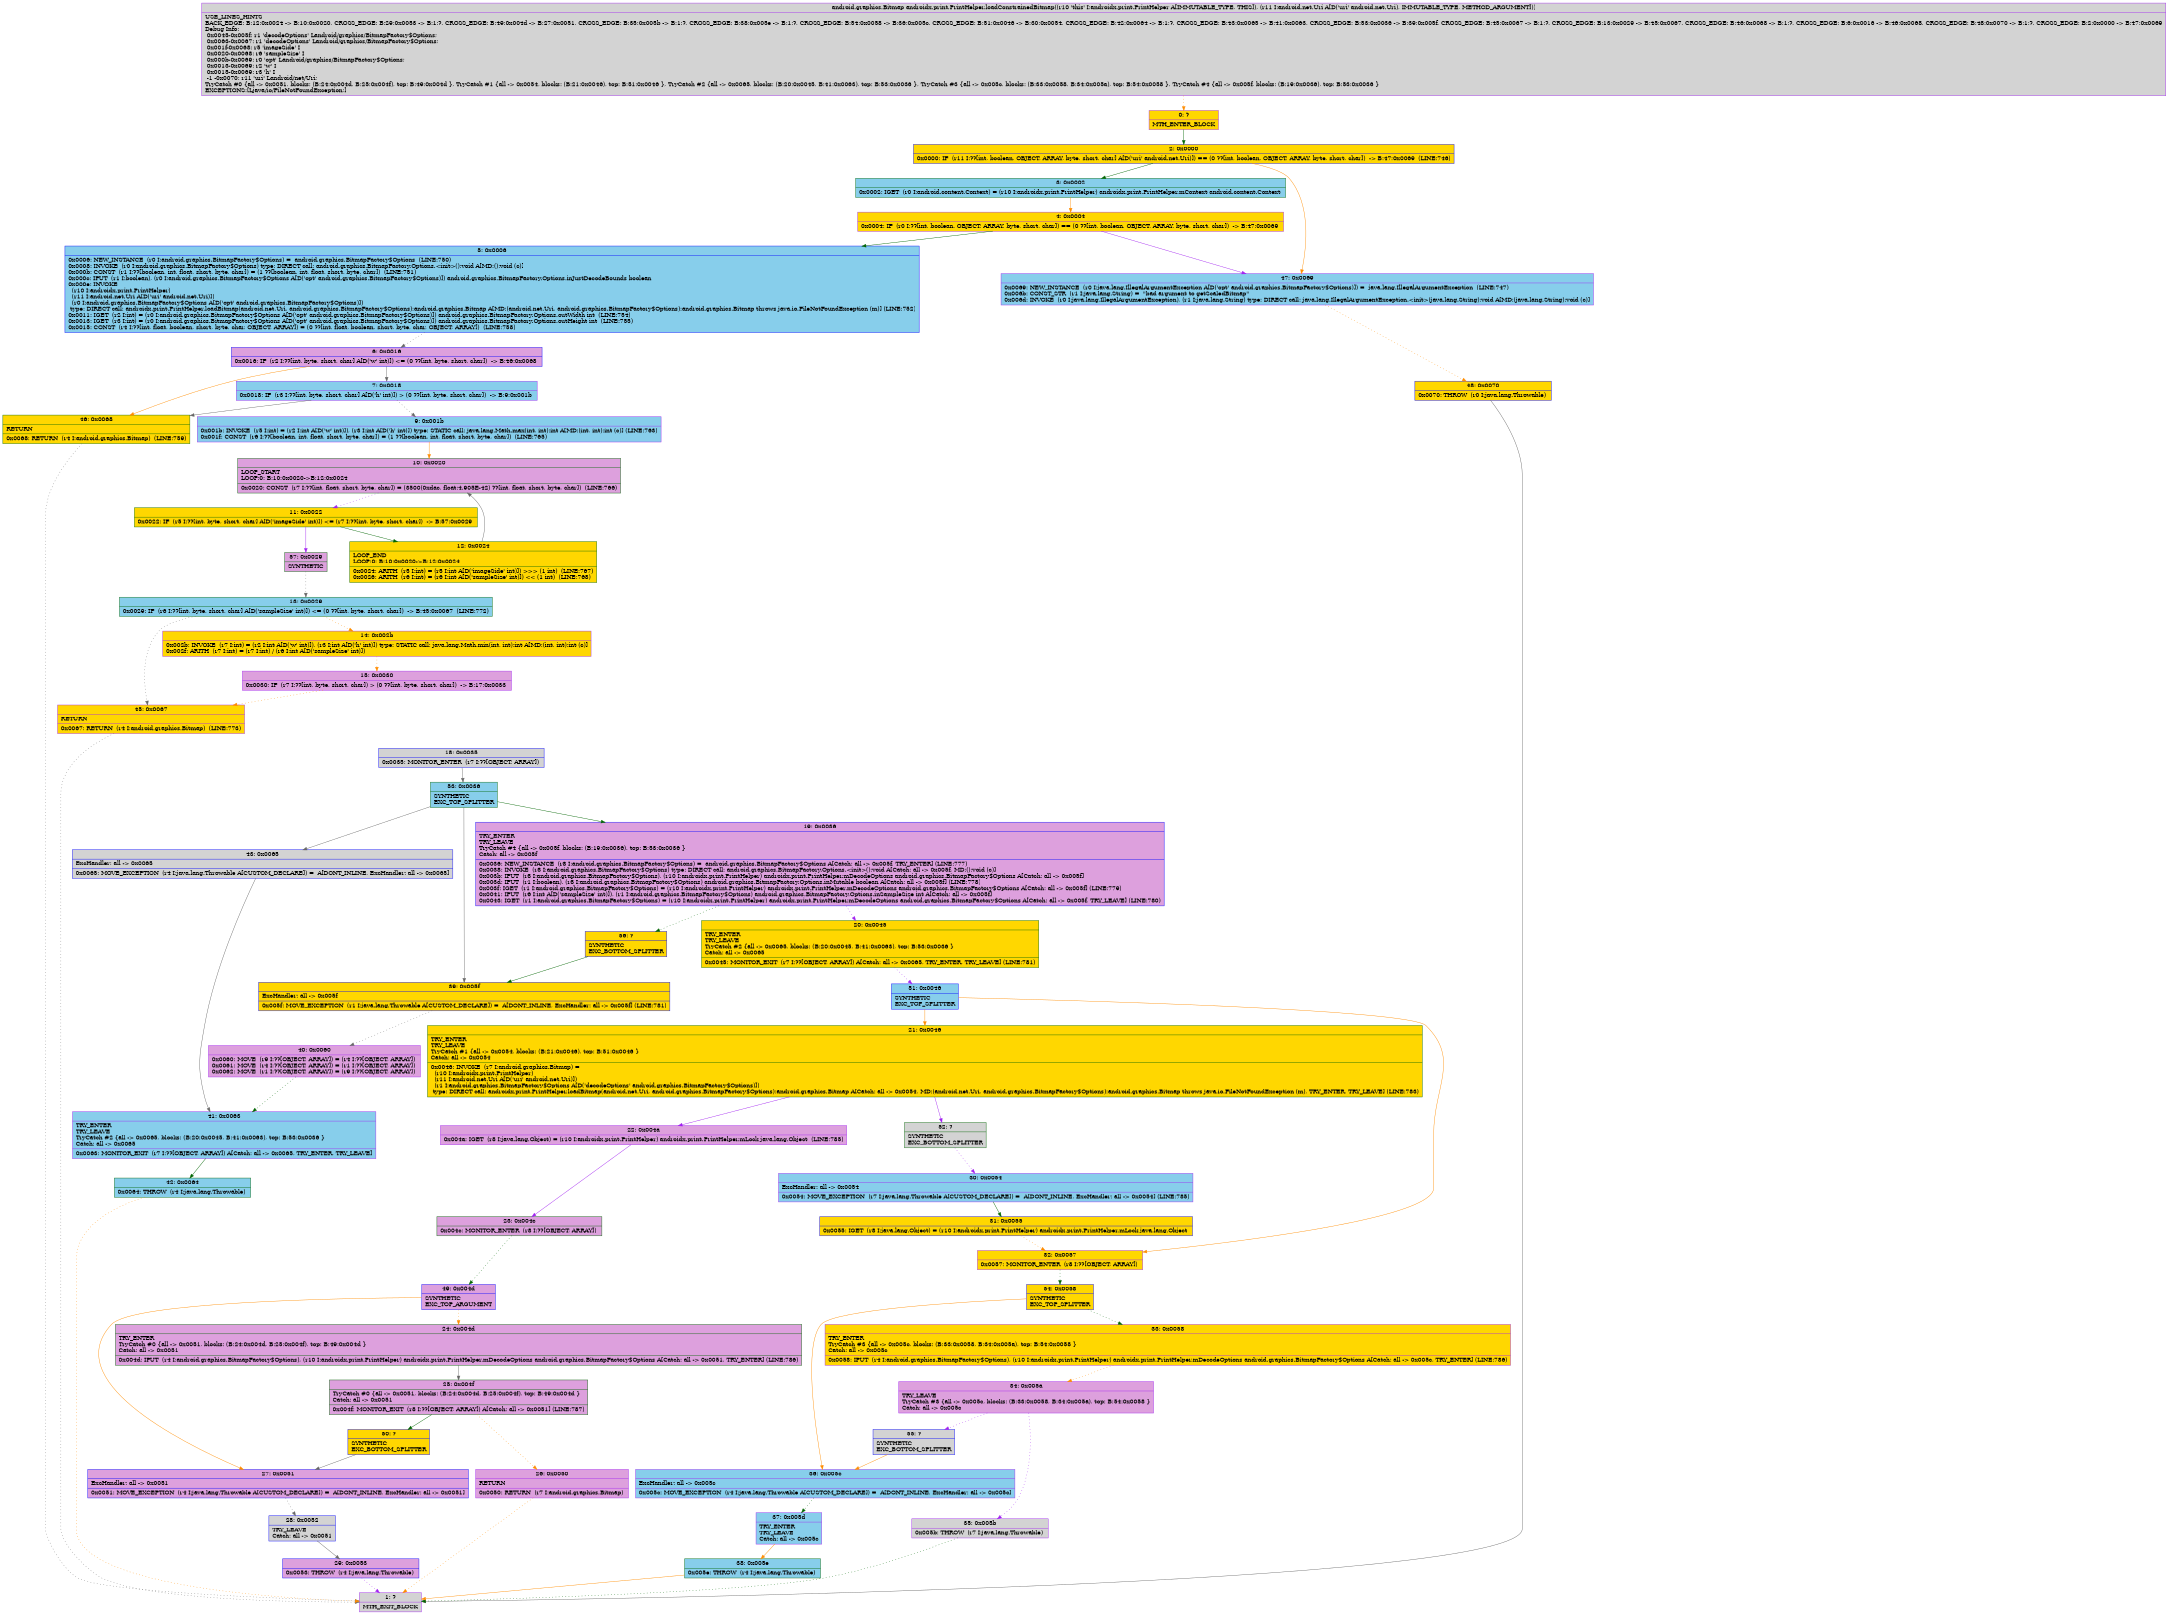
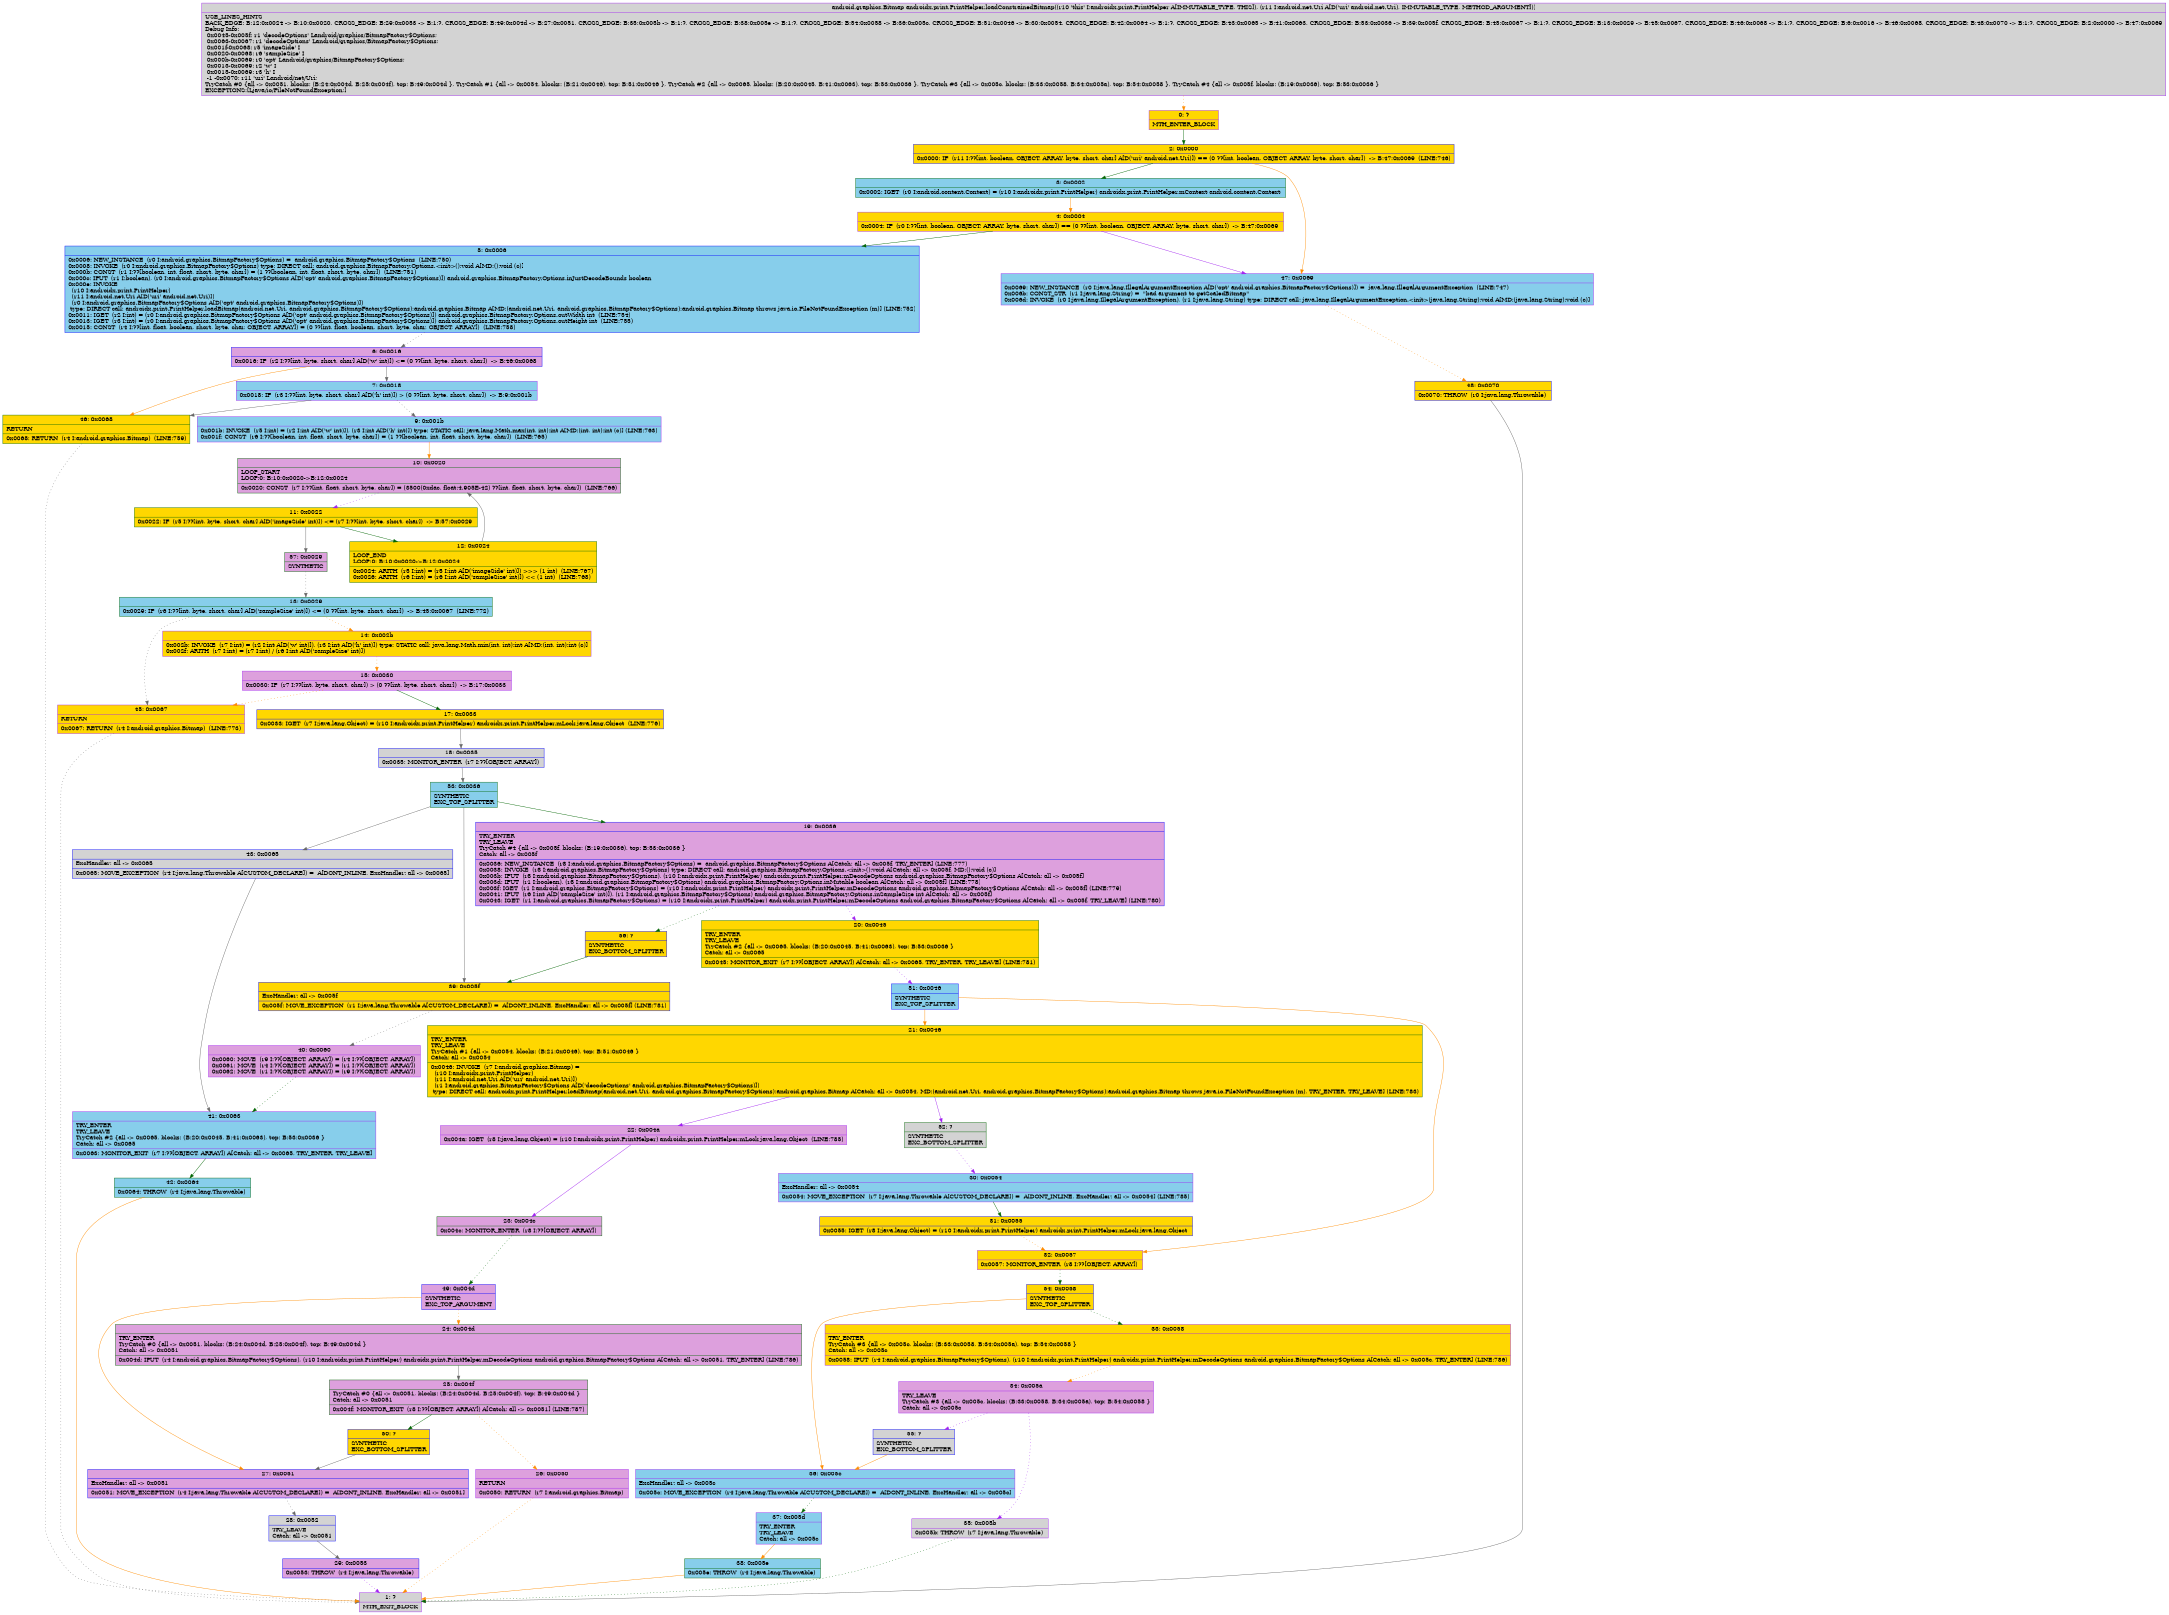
edge "11: 0x0022" -> "57: 0x0029": color purple -> gray40
node "17: 0x0033": added
edge "42: 0x0064" -> "1: ?": style dotted -> solid
